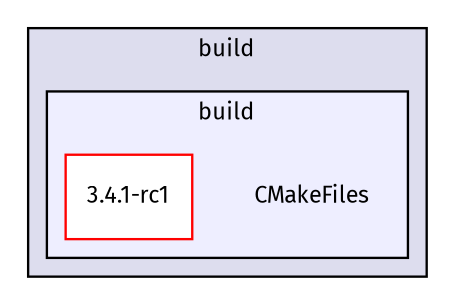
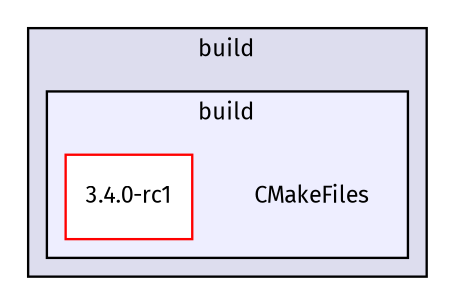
node "3.4.1-rc1": label "3.4.1-rc1" -> "3.4.0-rc1"
